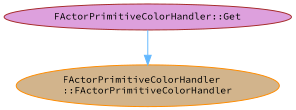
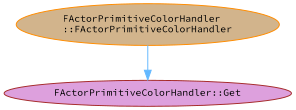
edge "FActorPrimitiveColorHandler::Get" -> "FActorPrimitiveColorHandler ::FActorPrimitiveColorHandler": reversed
